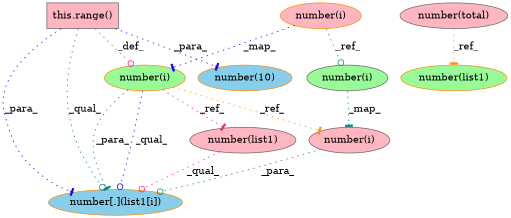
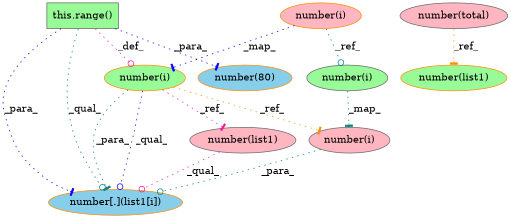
node "this.range()": fillcolor lightpink -> palegreen
node "number(10)": label "number(10)" -> "number(80)"
